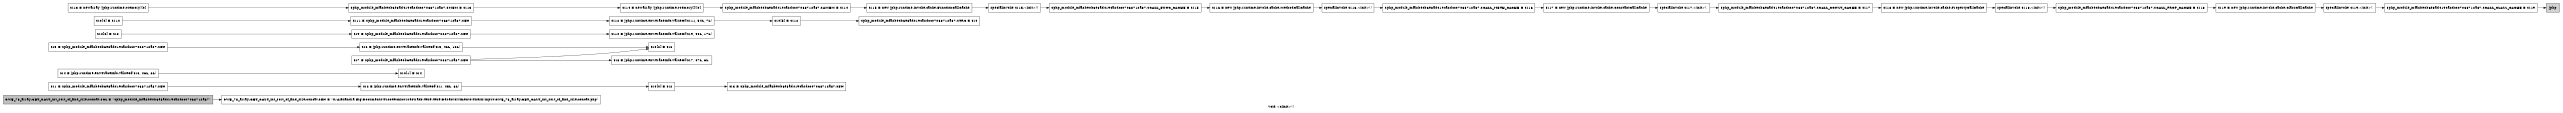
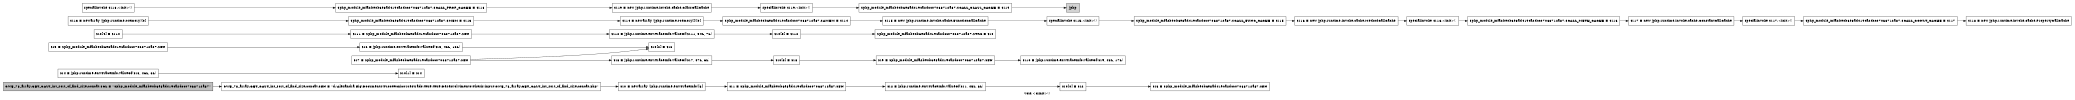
edge "$r18 = new jphp.runtime.invoke.cache.PropertyCallCache" -> "specialinvoke $r18.<init>()": removed
edge "$r8 = jphp.runtime.env.TraceInfo.valueOf($r7, 47L, 6L)" -> "$r0[3] = $r8": added
node "$r0 = newarray (jphp.runtime.env.TraceInfo)[6]": added
